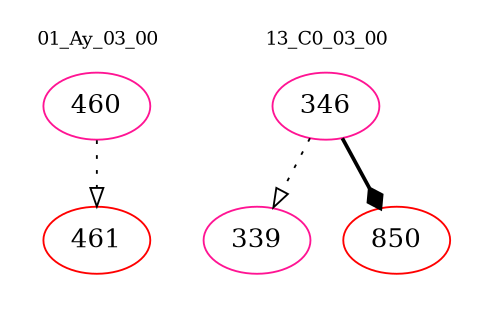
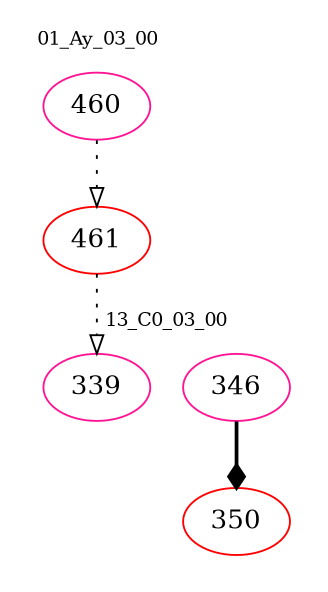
edge "346" -> "339": now "461" -> "339"
node "850": label "850" -> "350"
